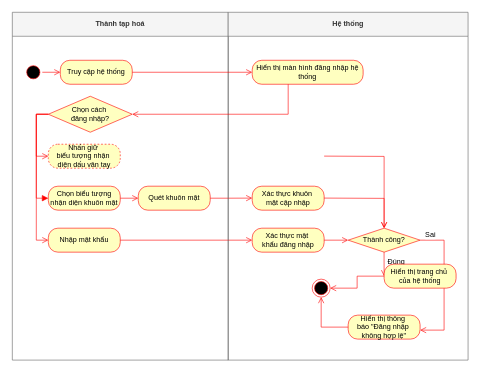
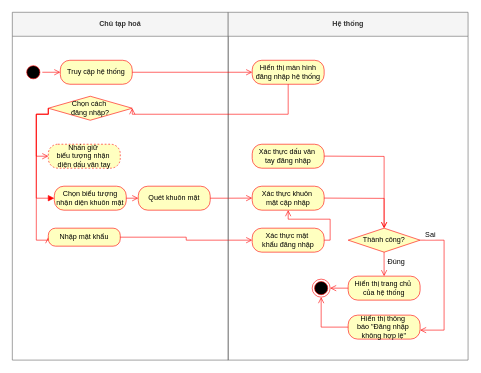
node "Thành tạp hoá": label "Thành tạp hoá" -> "Chủ tạp hoá"
node "Hiển thị màn hình đăng nhập hệ thống": size 111x24 -> 72x24
node "Chọn cách đăng nhập?": size 84x36 -> 84x24
node "Xác thực dấu vân tay đăng nhập": added
node "Chọn biểu tượng nhận diện khuôn mặt": moved (84, 198) -> (90, 198)
node "Nhập mật khẩu": size 72x24 -> 72x18
edge "Xác thực mật khẩu đăng nhập" -> "Thành công?": now "Xác thực mật khẩu đăng nhập" -> "Xác thực khuôn mặt cập nhập"
node "Hiển thị trang chủ của hệ thống": moved (420, 276) -> (384, 288)
